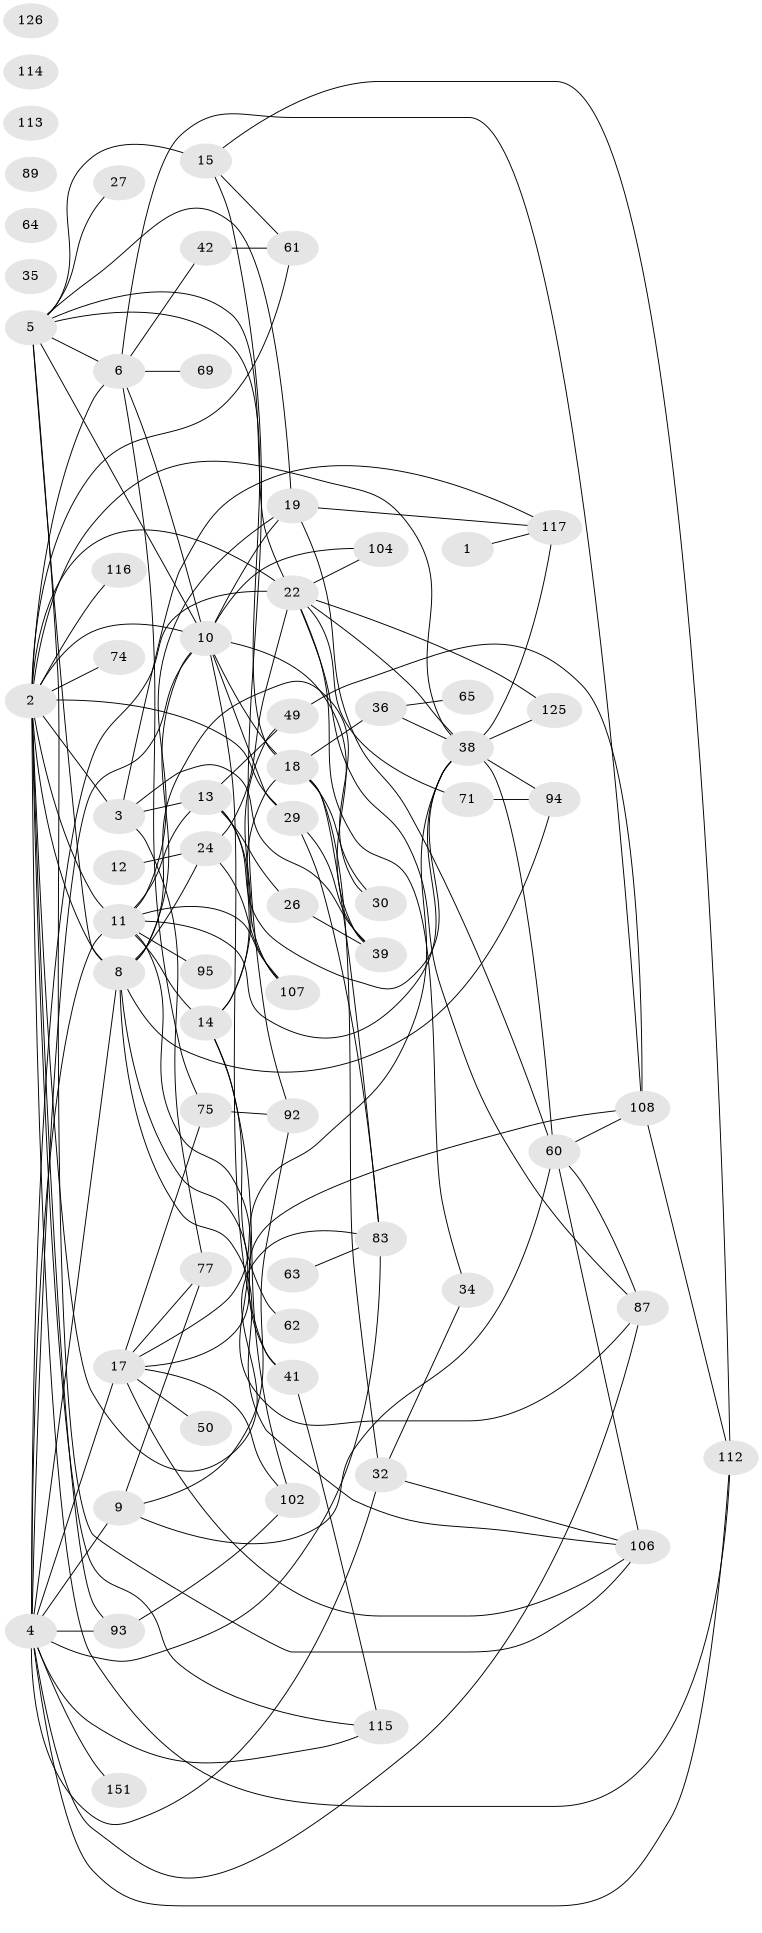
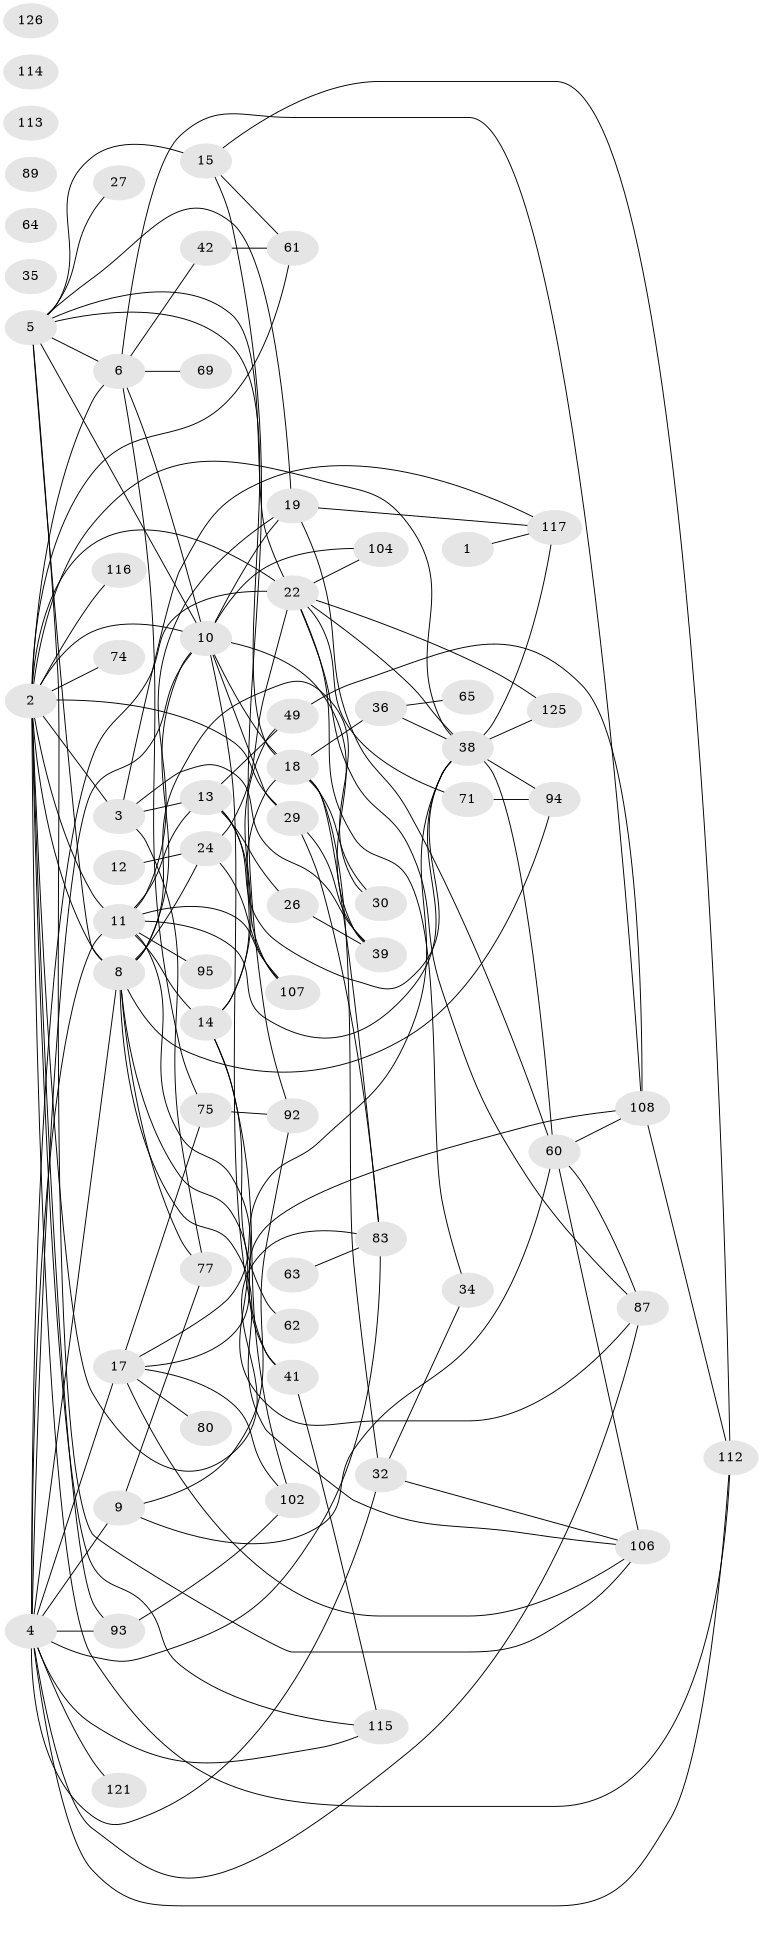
edge "77" -- "17": now "77" -- "8"
node "50": label "50" -> "80"
node "151": label "151" -> "121"
